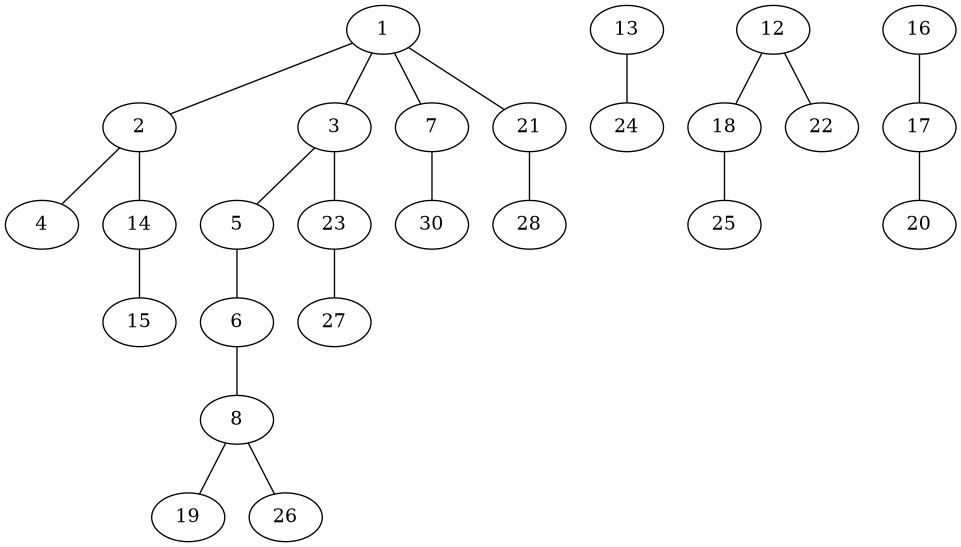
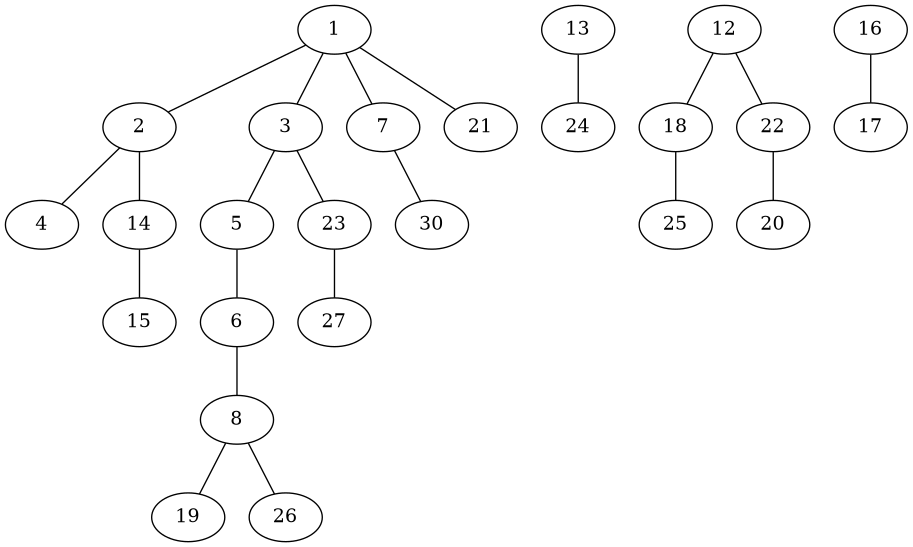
edge "17" -- "20": now "22" -- "20"
node "28": removed
